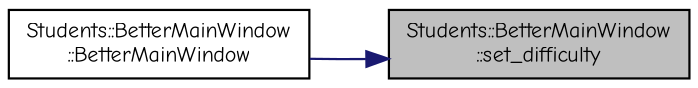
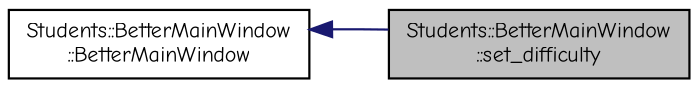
edge "Students::BetterMainWindow ::BetterMainWindow" -> "Students::BetterMainWindow ::set_difficulty": reversed
